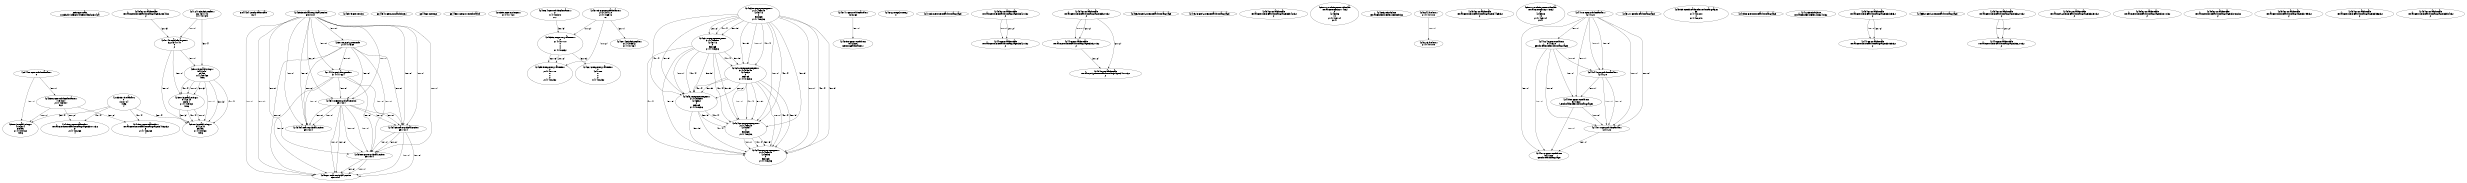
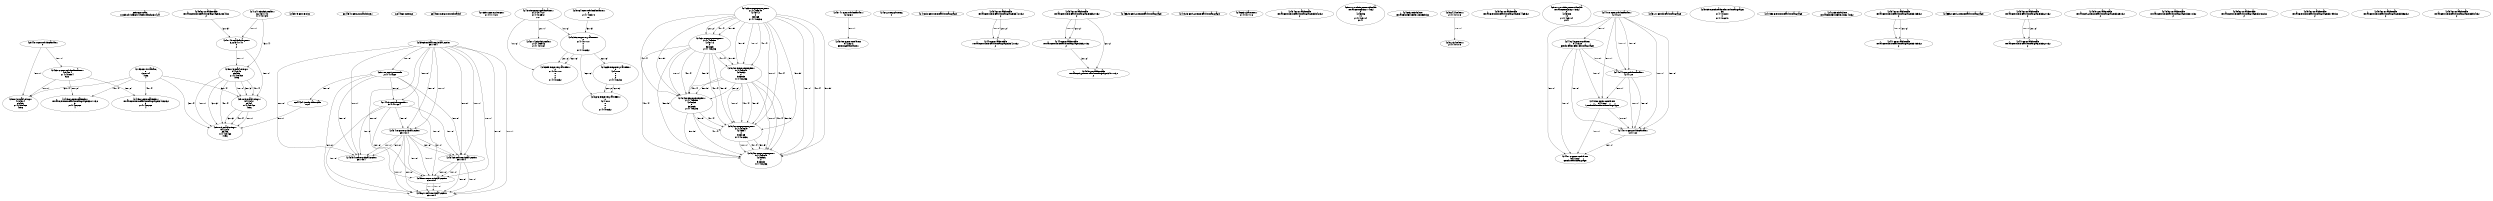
node "4245683.CharNextW 2147407716": added
edge "4250188.GetSystemInfo 2147417660" -> "4245418.EnterCriticalSection 6917004": now "4250188.GetSystemInfo 2147417660" -> "6844434.SetThreadLocale 1024"
node "4246635.RegQueryValueExW 0 4247000 0 0 0 2147408232": added
edge "4215383.VirtualAlloc 0 1310704 4096 4" -> "4250073.LoadStringW 9441340 65484 2147409468 4096": added, label "(3-->4)"
edge "4248145.LoadLibraryExW 3224341740 0 2" -> "4250073.LoadStringW 9441340 65483 2147409468 4096": now "6844434.SetThreadLocale 1024" -> "4250073.LoadStringW 9441340 65483 2147409468 4096"
